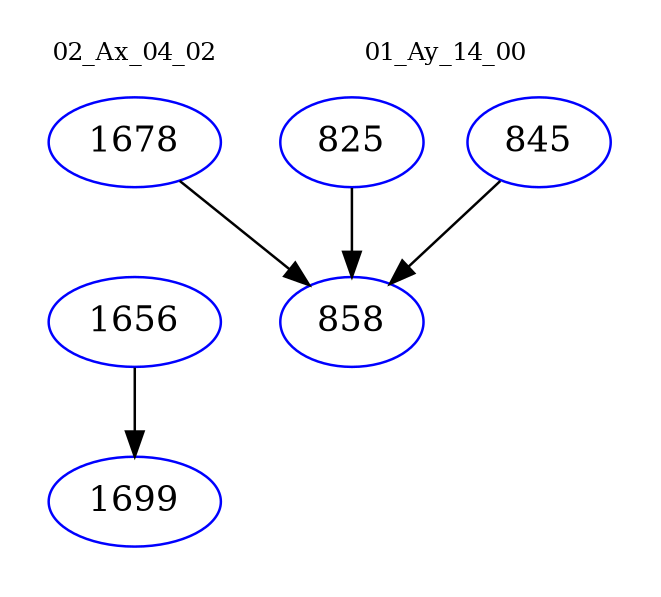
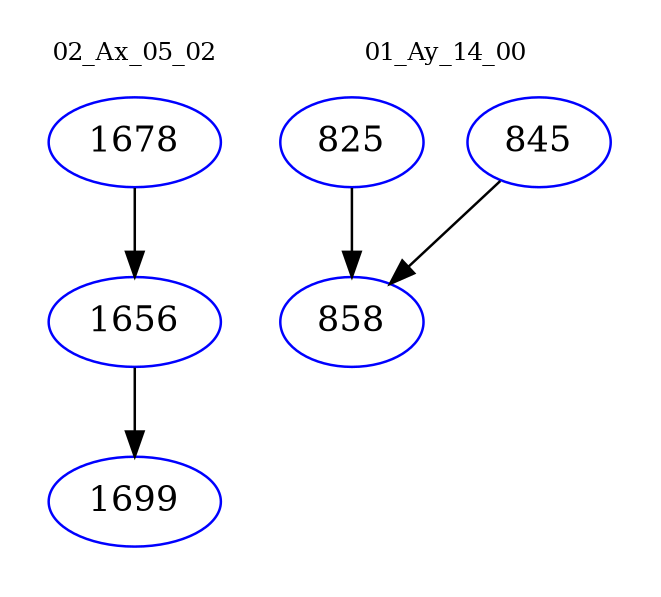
cluster "02_Ax_04_02": label "02_Ax_04_02" -> "02_Ax_05_02"
edge "1678" -> "858": now "1678" -> "1656"
